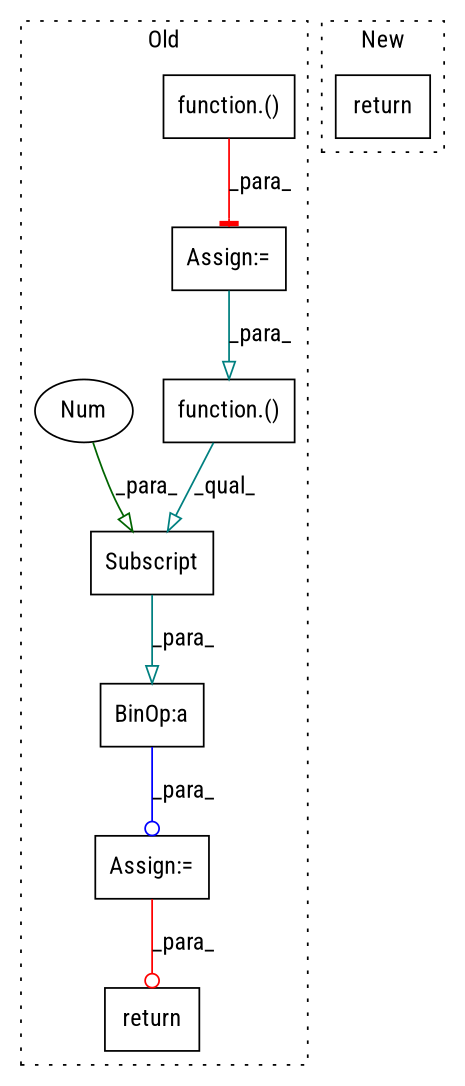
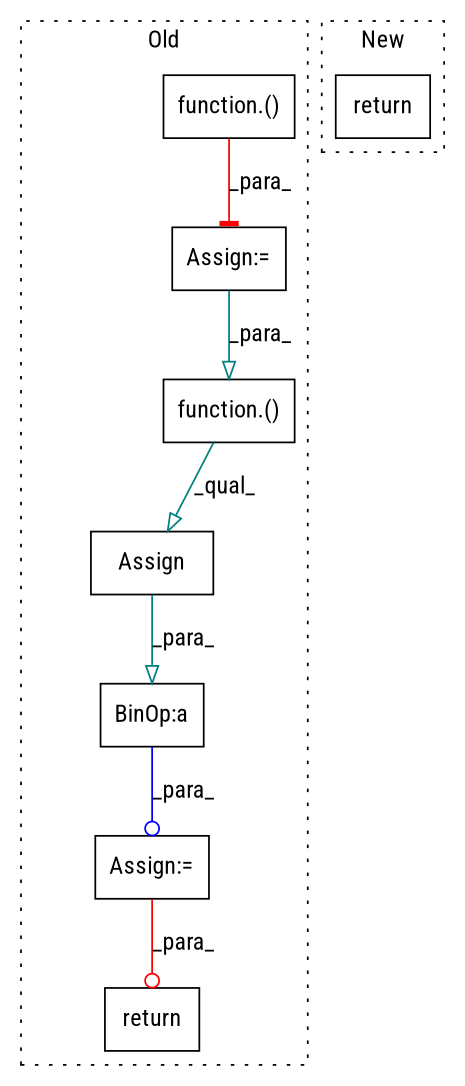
node "Num": removed
node "Subscript": label "Subscript" -> "Assign"
